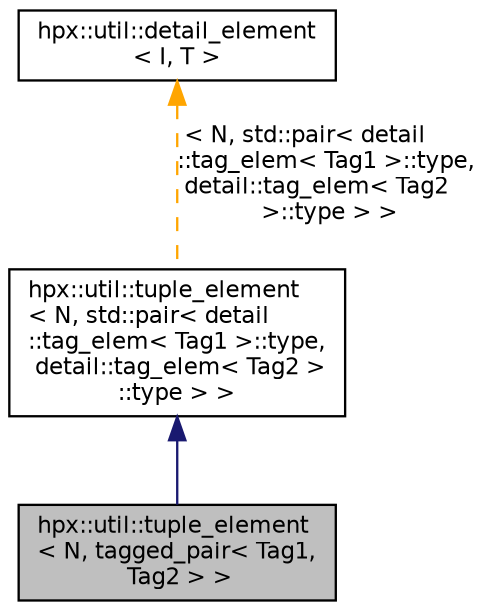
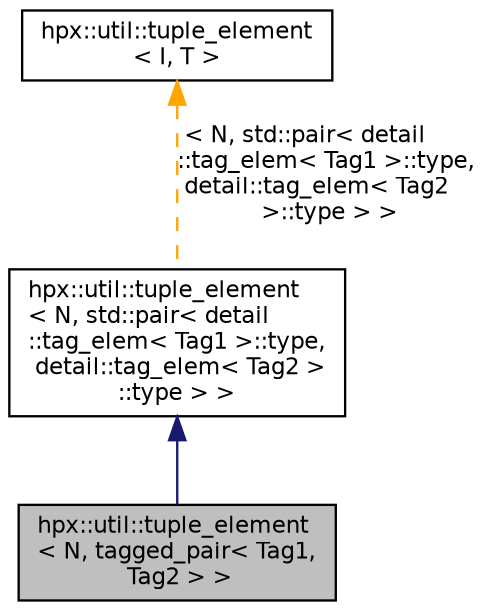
node "hpx::util::detail_element < I, T >": label "hpx::util::detail_element < I, T >" -> "hpx::util::tuple_element < I, T >"
